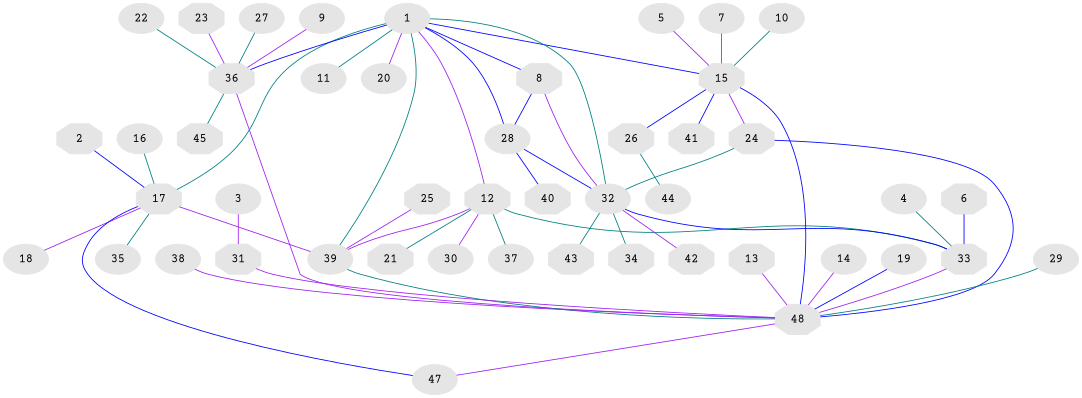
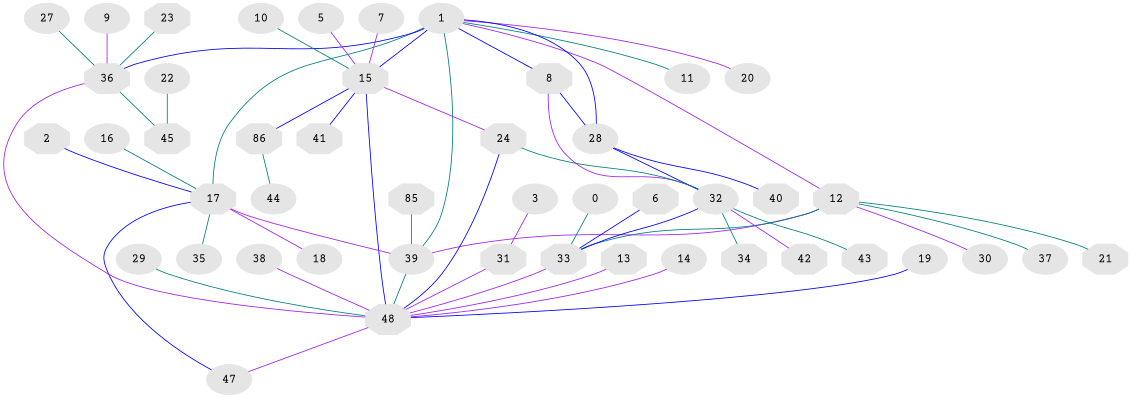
edge "22" -- "36": now "22" -- "45"
edge "23" -- "36": color purple -> teal
edge "1" -- "32": removed
node "26": label "26" -> "86"
node "25": label "25" -> "85"
node "4": label "4" -> "0"
